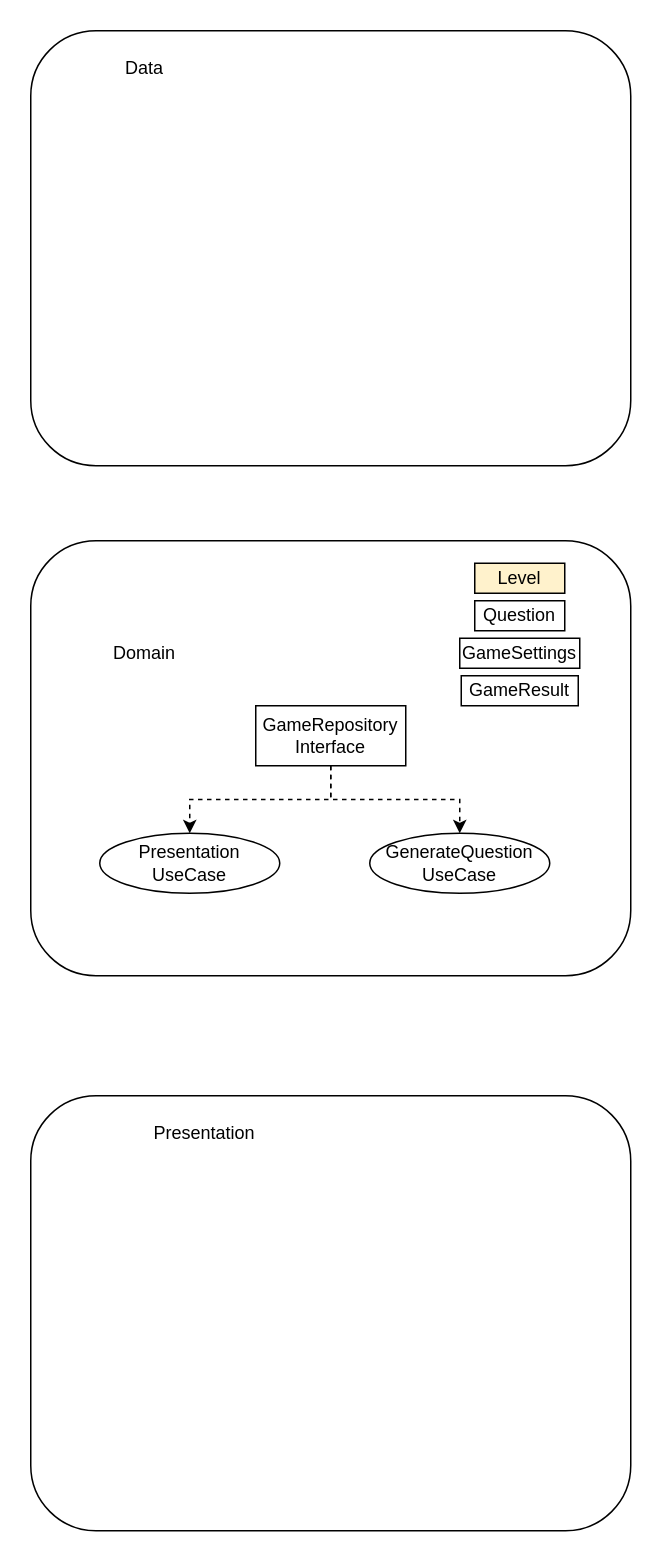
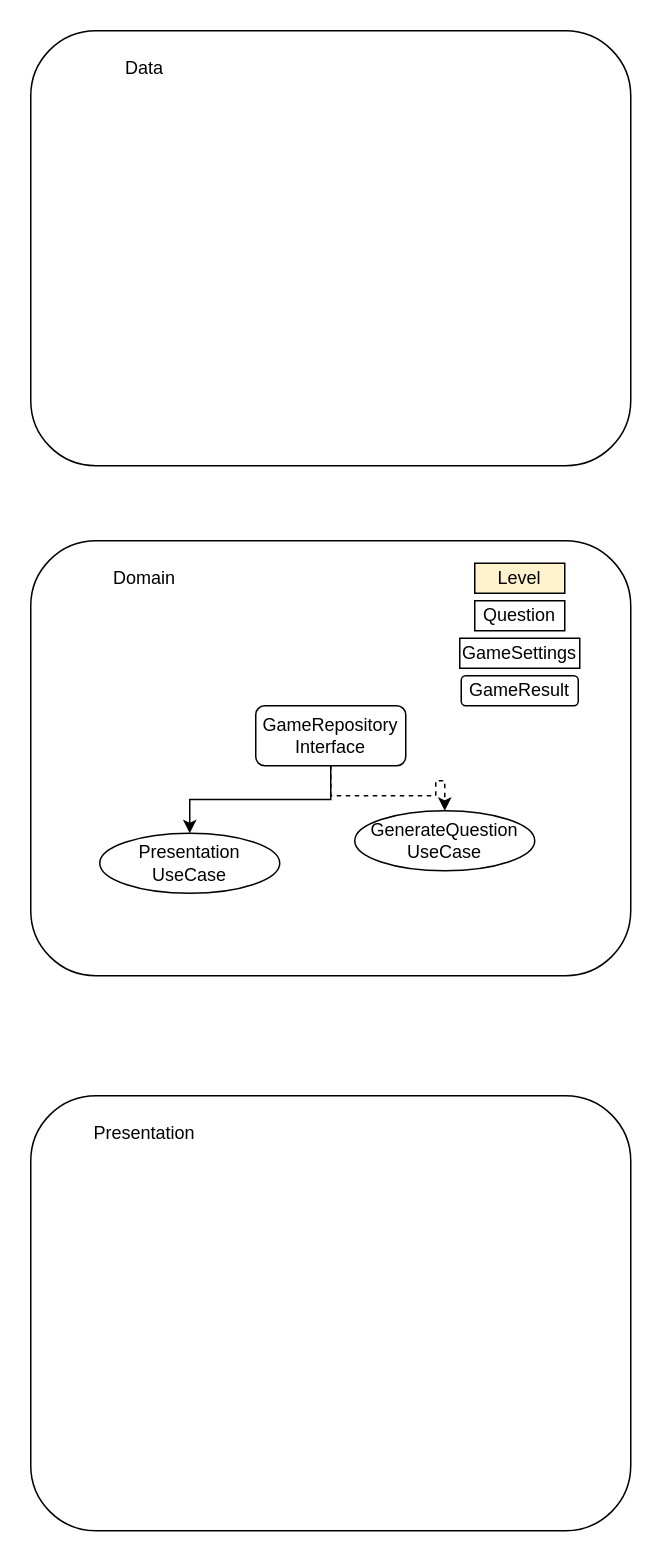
node "Domain": moved (145, 653) -> (145, 578)
node "GameResult": shape rectangle -> rounded rectangle
node "GameRepository Interface": shape rectangle -> rounded rectangle
edge "GameRepository Interface" -> "Presentation UseCase": style dashed -> solid
node "GenerateQuestion UseCase": moved (460, 863) -> (445, 841)
node "Presentation": moved (205, 1133) -> (145, 1133)
